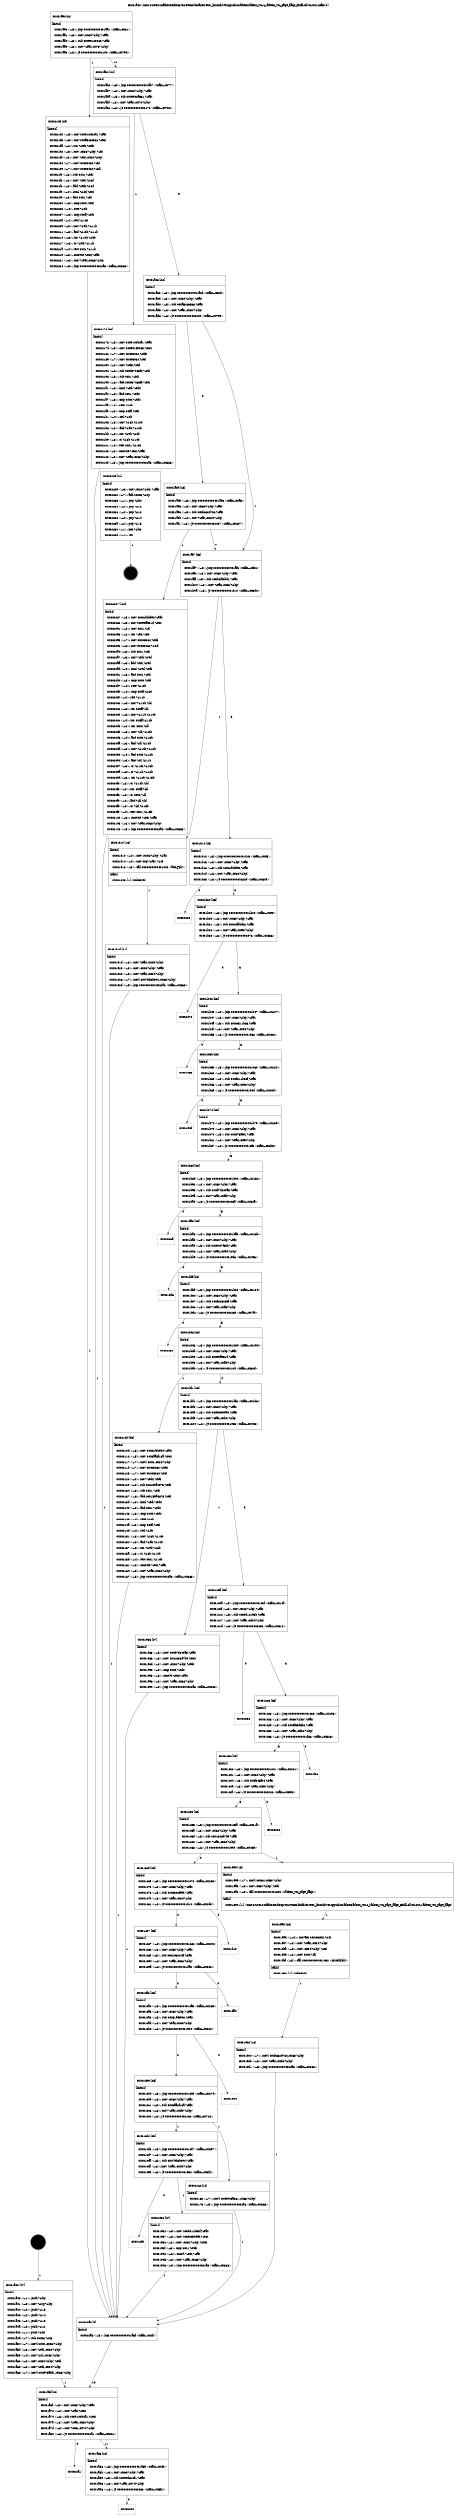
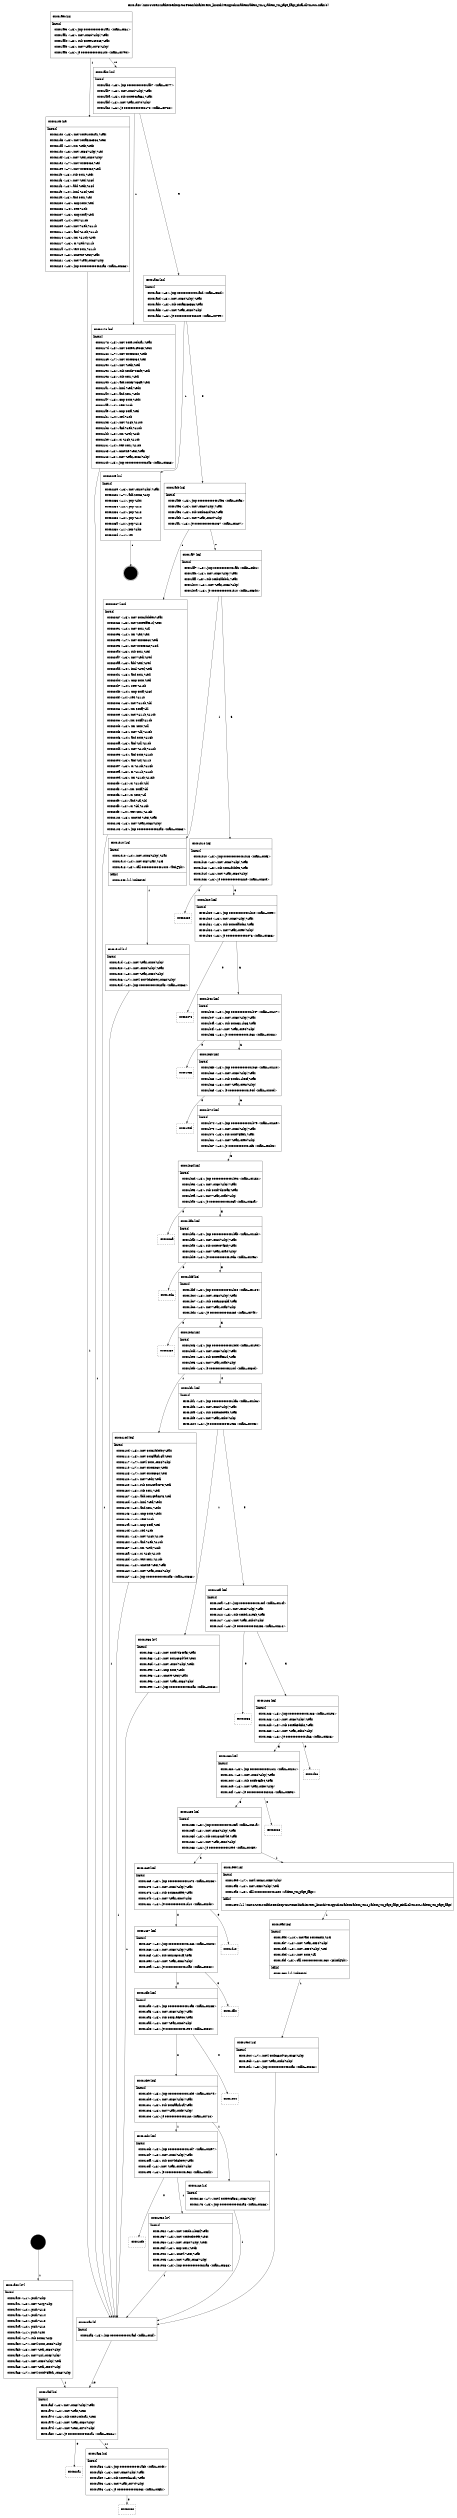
edge "0x401ac8 [22]" -> "0x401af7 [25]": now "0x401ac8 [22]" -> "0x402229 [21]"
